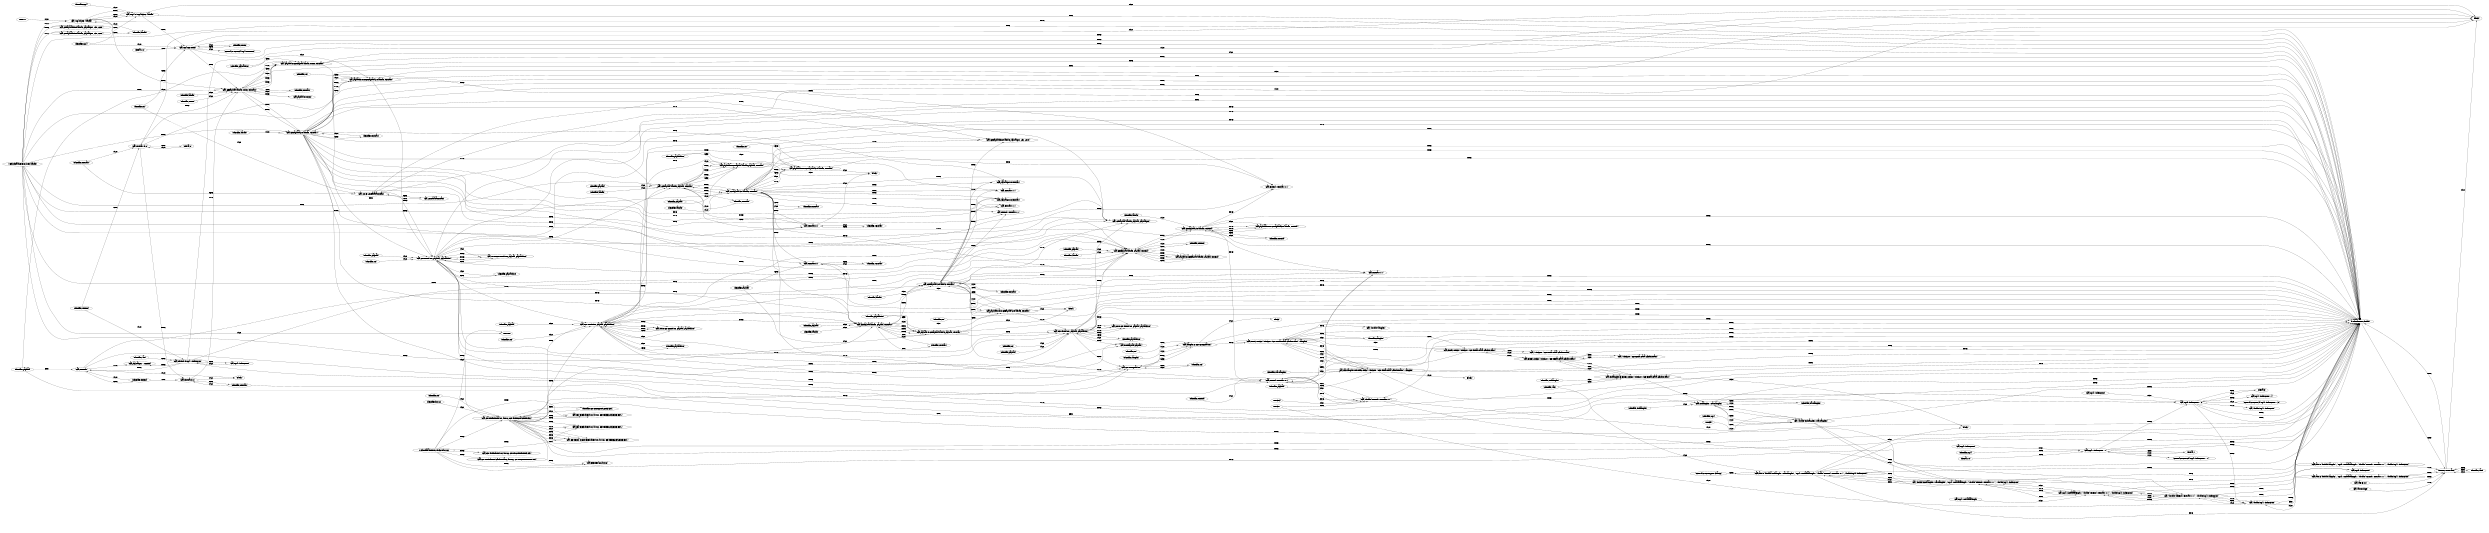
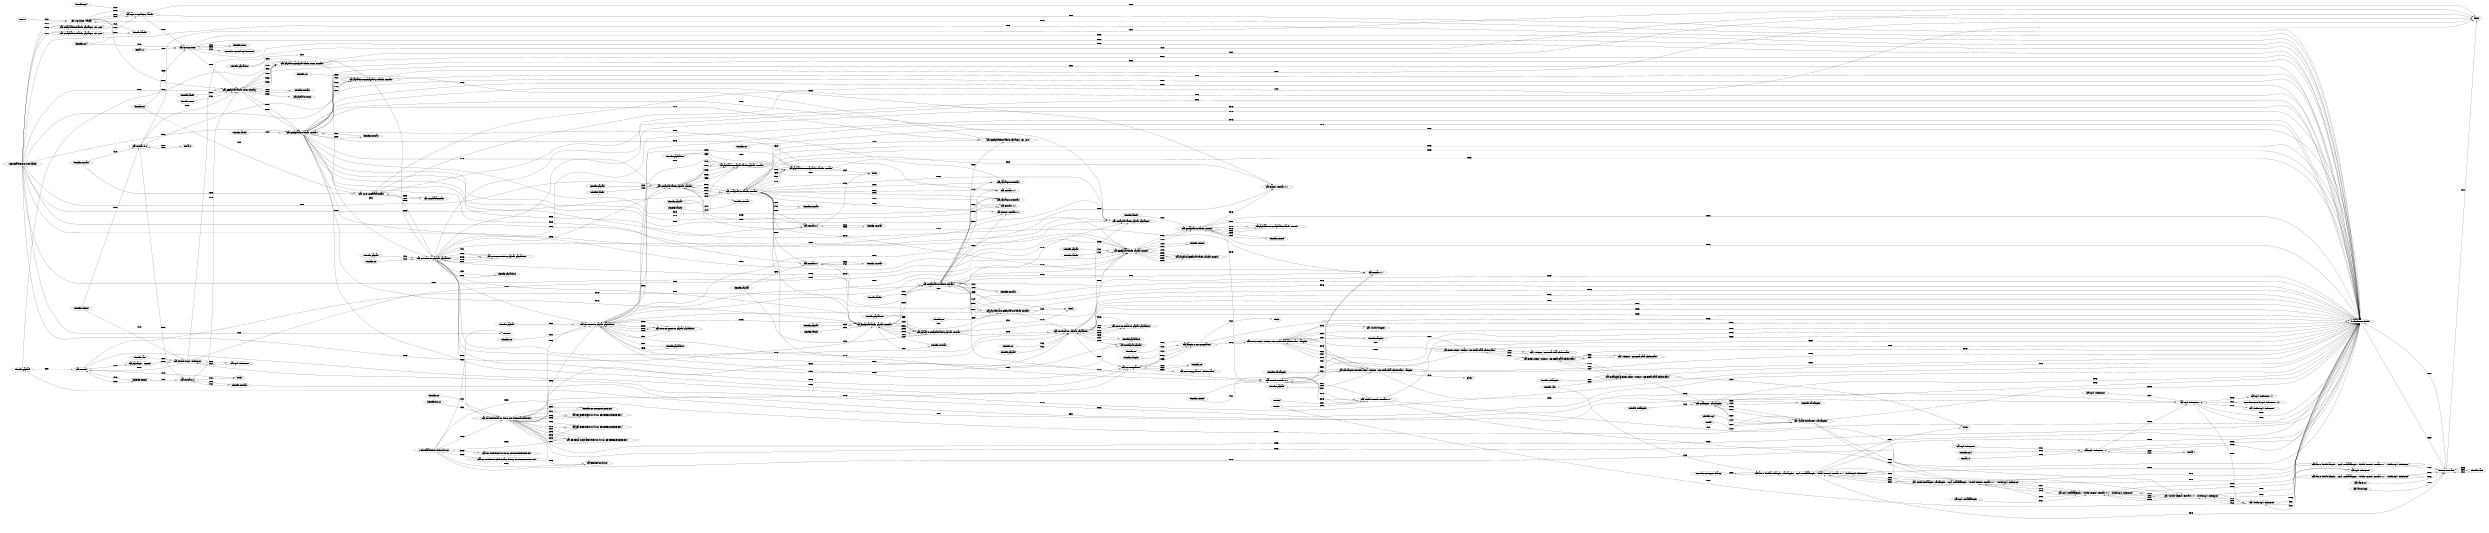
edge "(Call,testend = mp4->indexcount)" -> "(Call,payloadpos < testend)": reversed
node "(Call,GPMF_CopyState(ms, &find_stream))": added
node "(Literal,3)": removed
node "(ControlStructure,if (mp4->indexcount < 1))": removed
